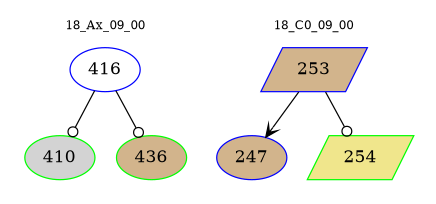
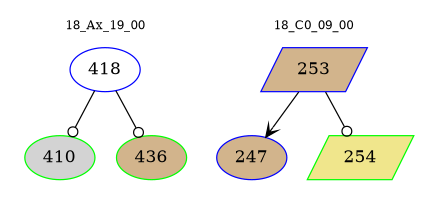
cluster "18_Ax_09_00": label "18_Ax_09_00" -> "18_Ax_19_00"
node "416": label "416" -> "418"
